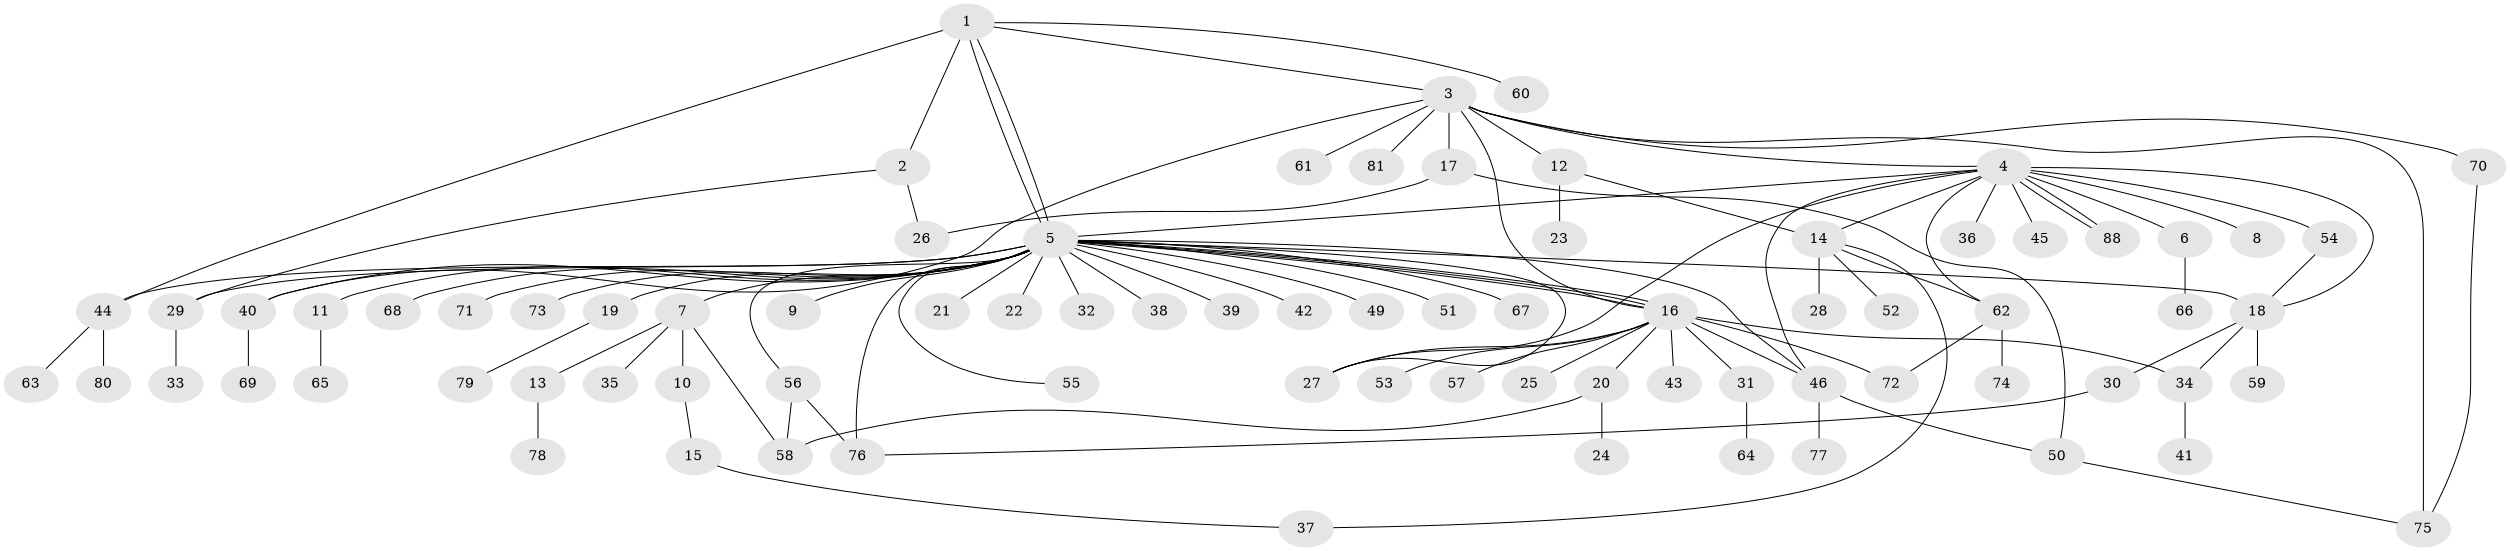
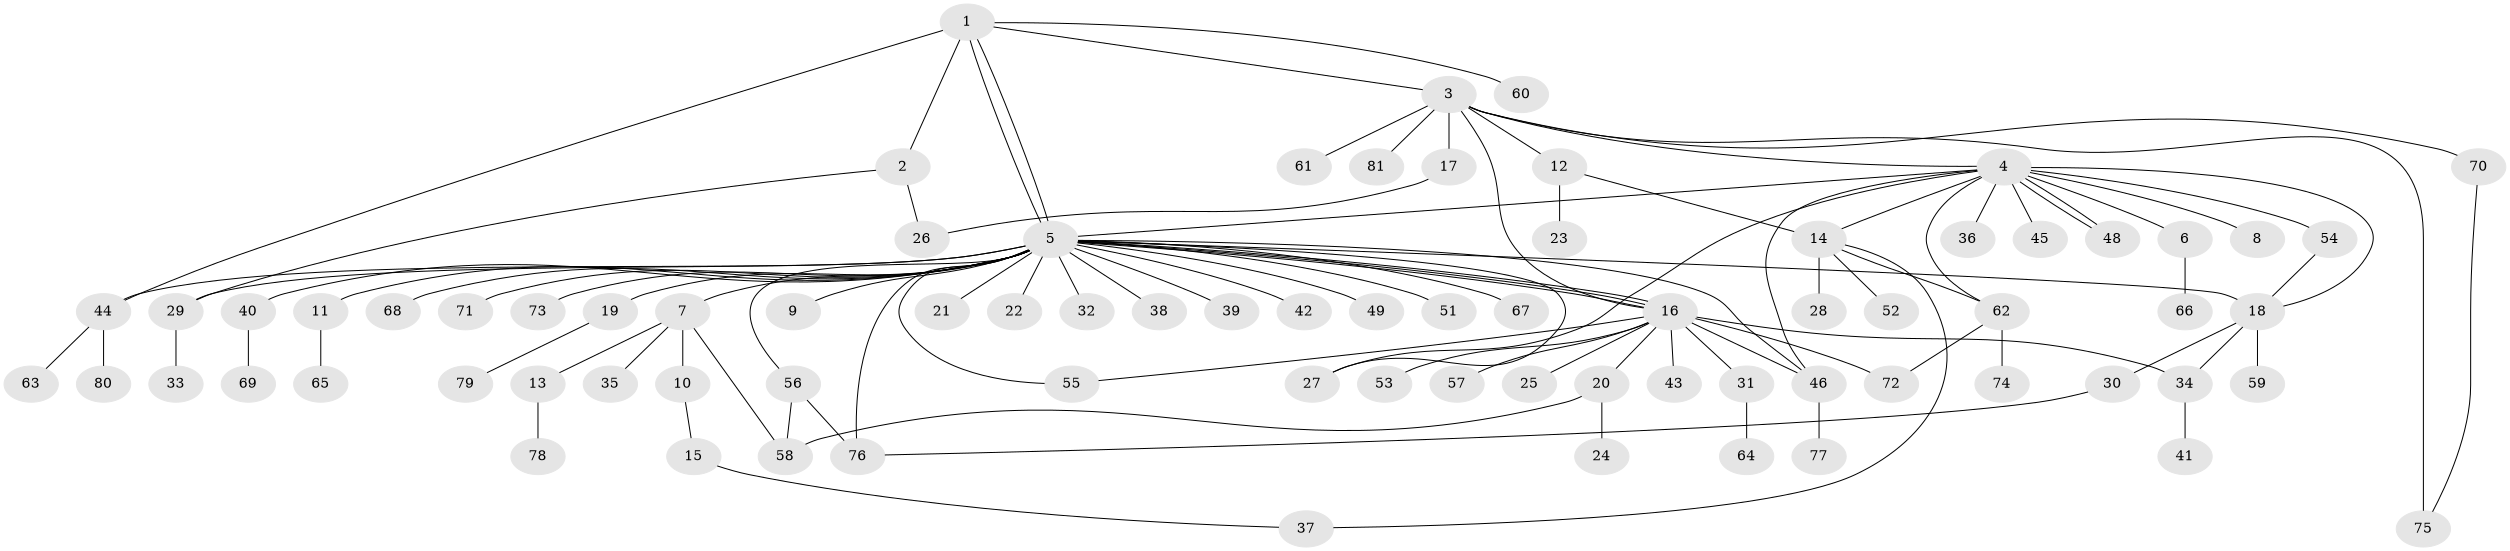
node "88": label "88" -> "48"
edge "3" -- "40": removed
edge "16" -- "27": now "16" -- "55"
node "50": removed
